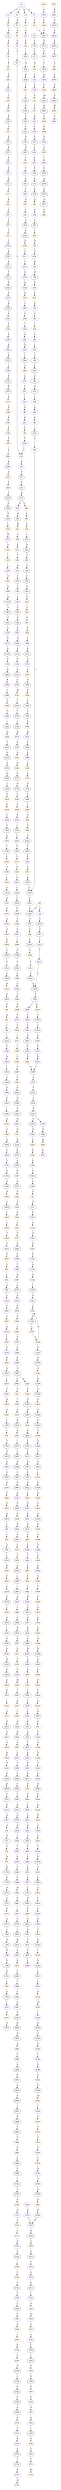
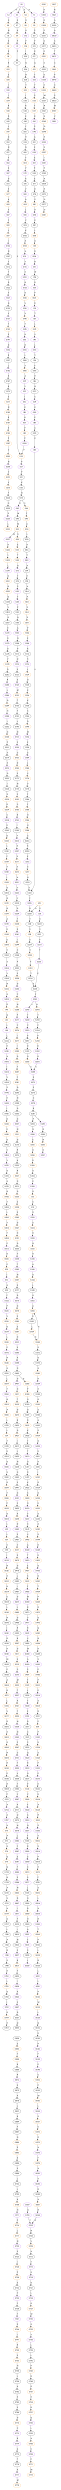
edge "S5" -> "S313": now "S5" -> "S9"
edge "S233" -> "S237": now "S53" -> "S237"
edge "S655" -> "S659": removed, label "N"
